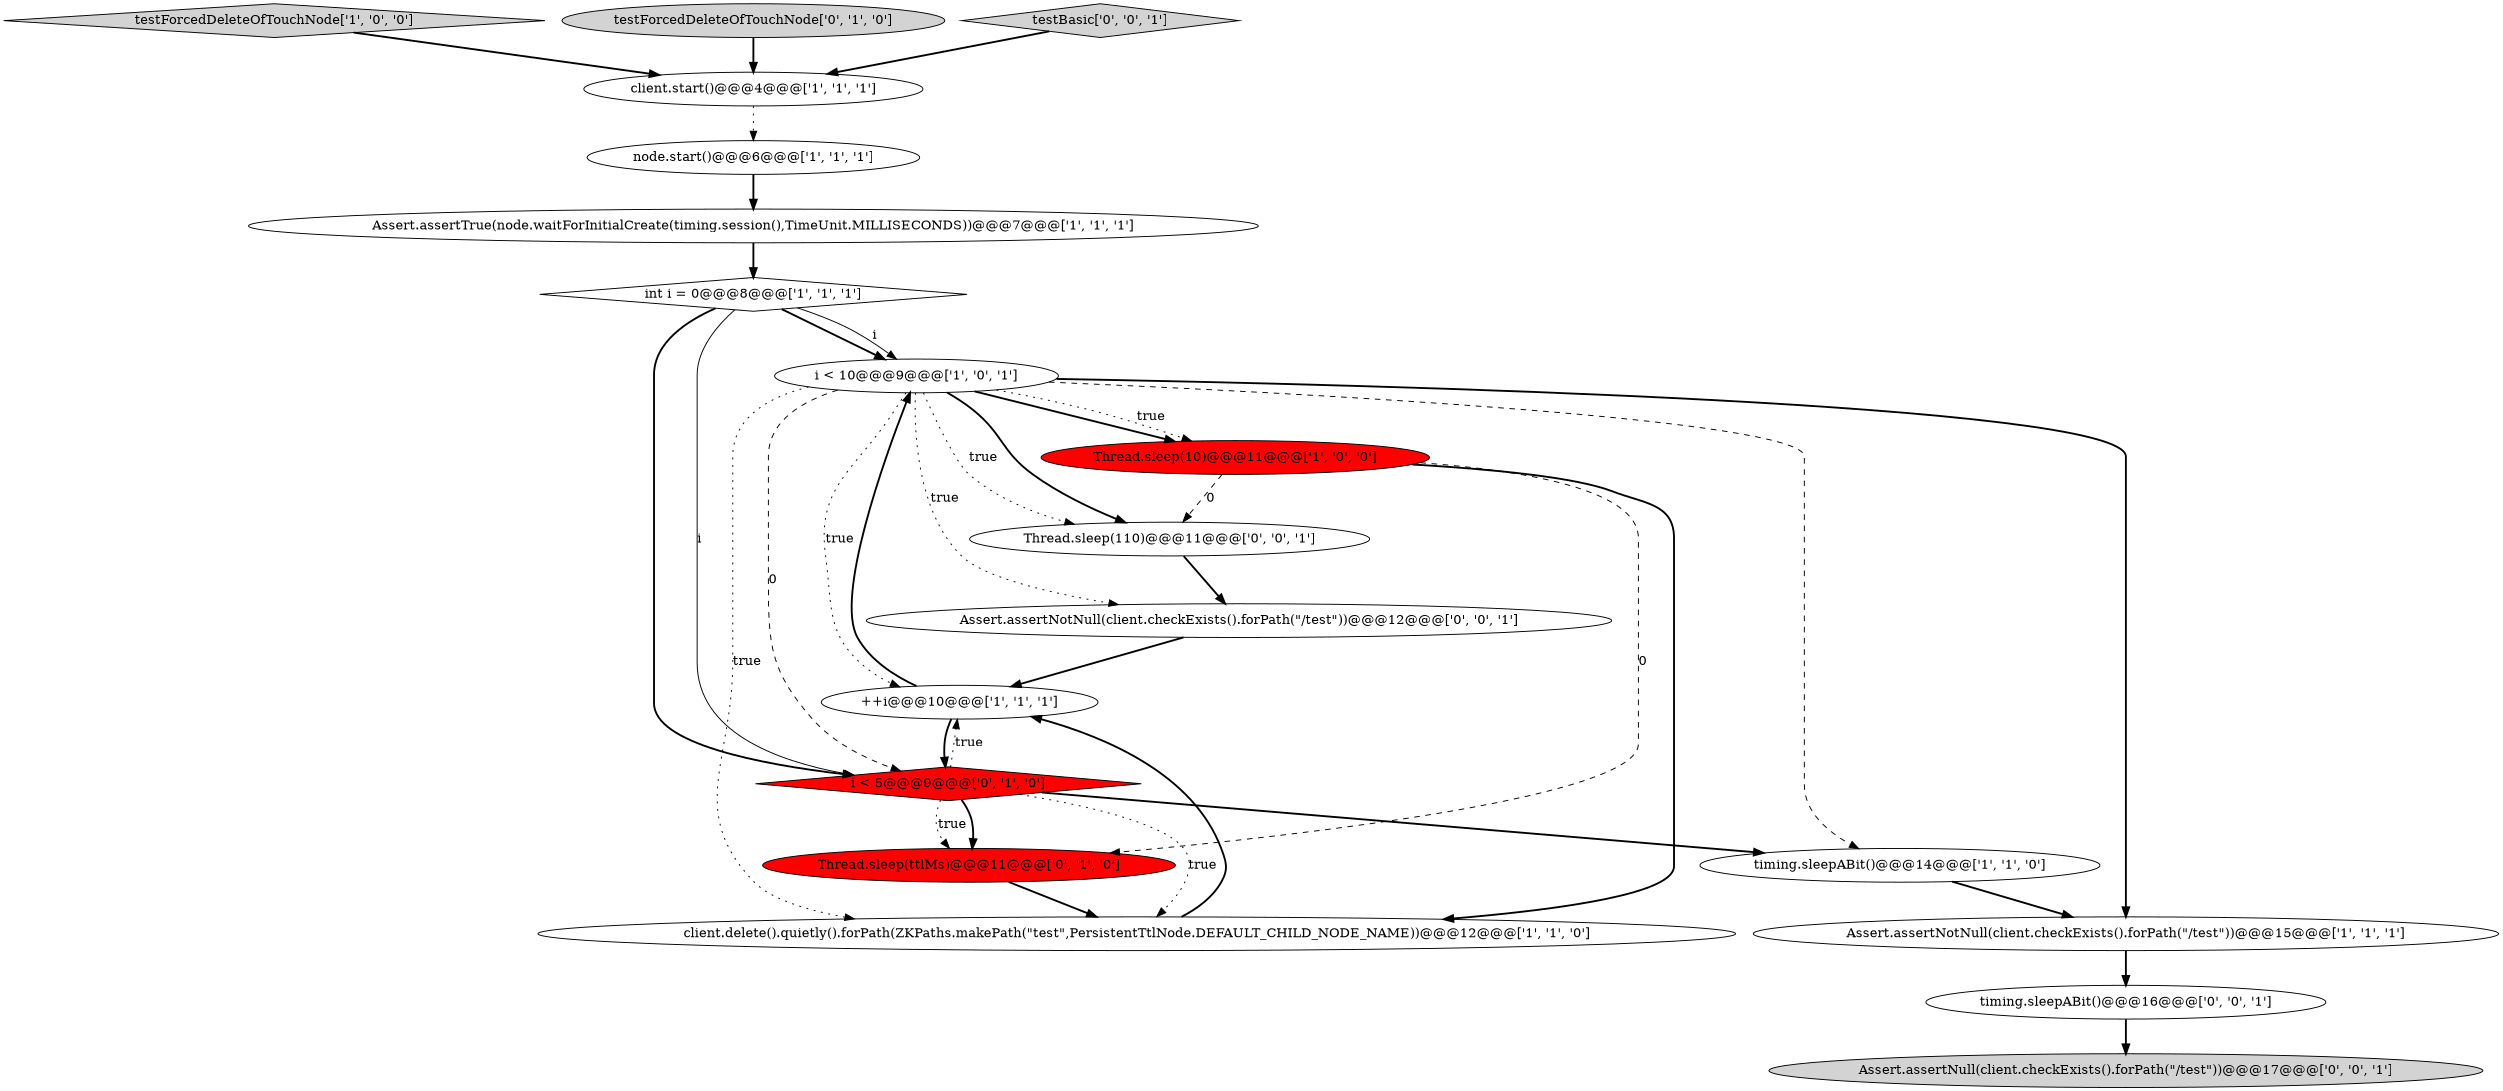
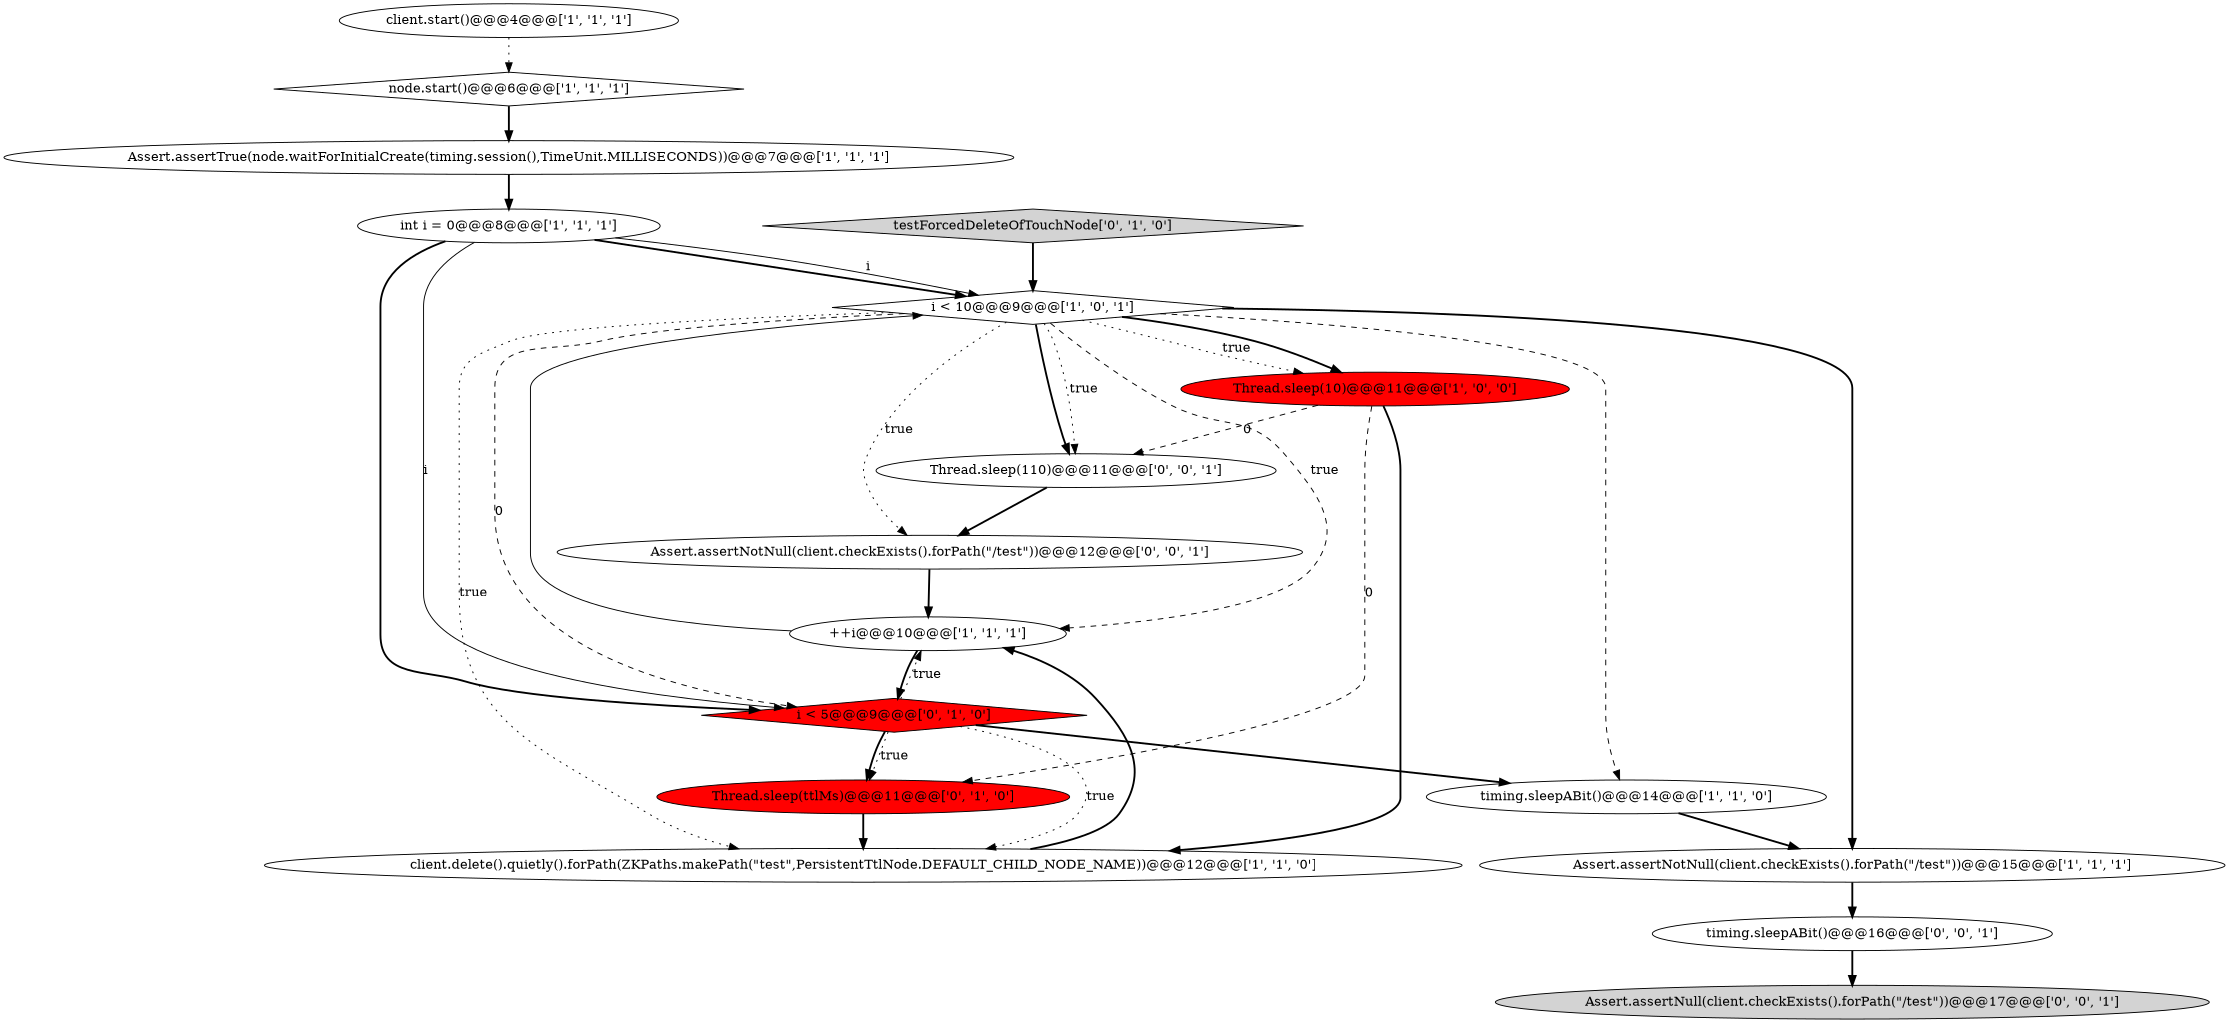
node "testForcedDeleteOfTouchNode['1', '0', '0']": removed
node "testForcedDeleteOfTouchNode['0', '1', '0']": shape ellipse -> diamond
node "testBasic['0', '0', '1']": removed
edge "testForcedDeleteOfTouchNode['0', '1', '0']" -> "client.start()@@@4@@@['1', '1', '1']": now "testForcedDeleteOfTouchNode['0', '1', '0']" -> "i < 10@@@9@@@['1', '0', '1']"
node "node.start()@@@6@@@['1', '1', '1']": shape ellipse -> diamond
node "int i = 0@@@8@@@['1', '1', '1']": shape diamond -> ellipse
node "i < 10@@@9@@@['1', '0', '1']": shape ellipse -> diamond
edge "i < 10@@@9@@@['1', '0', '1']" -> "++i@@@10@@@['1', '1', '1']": style dotted -> dashed
edge "++i@@@10@@@['1', '1', '1']" -> "i < 10@@@9@@@['1', '0', '1']": style bold -> solid
